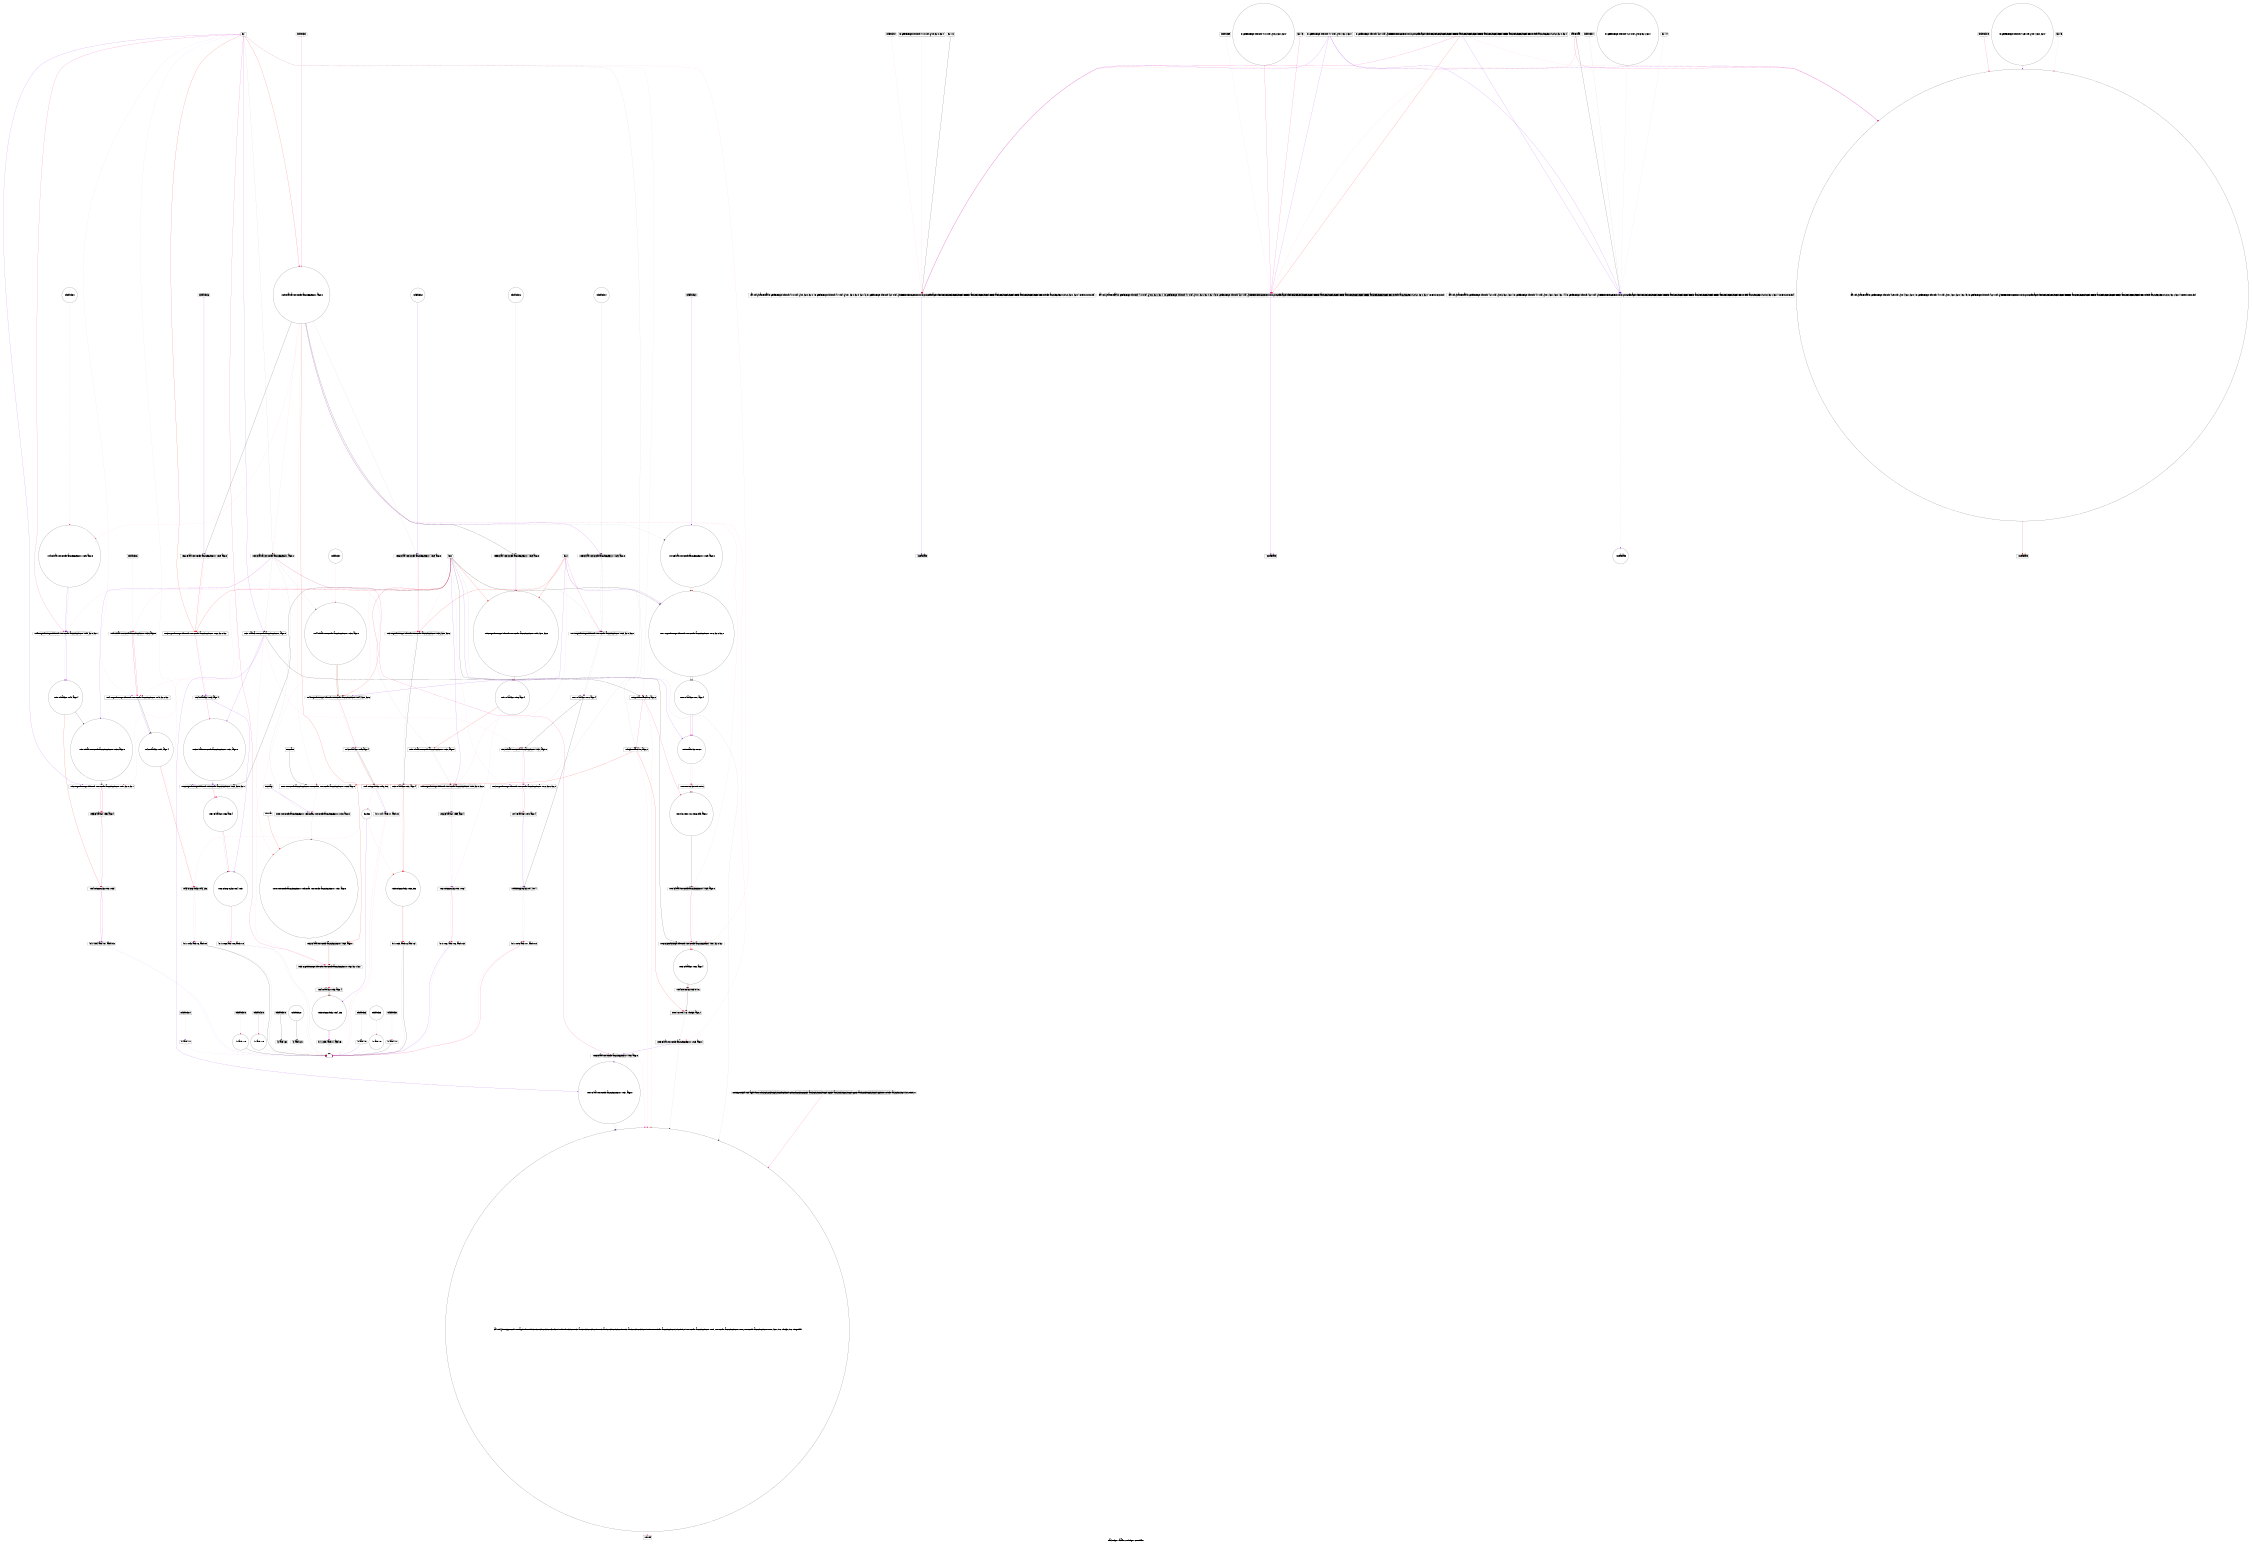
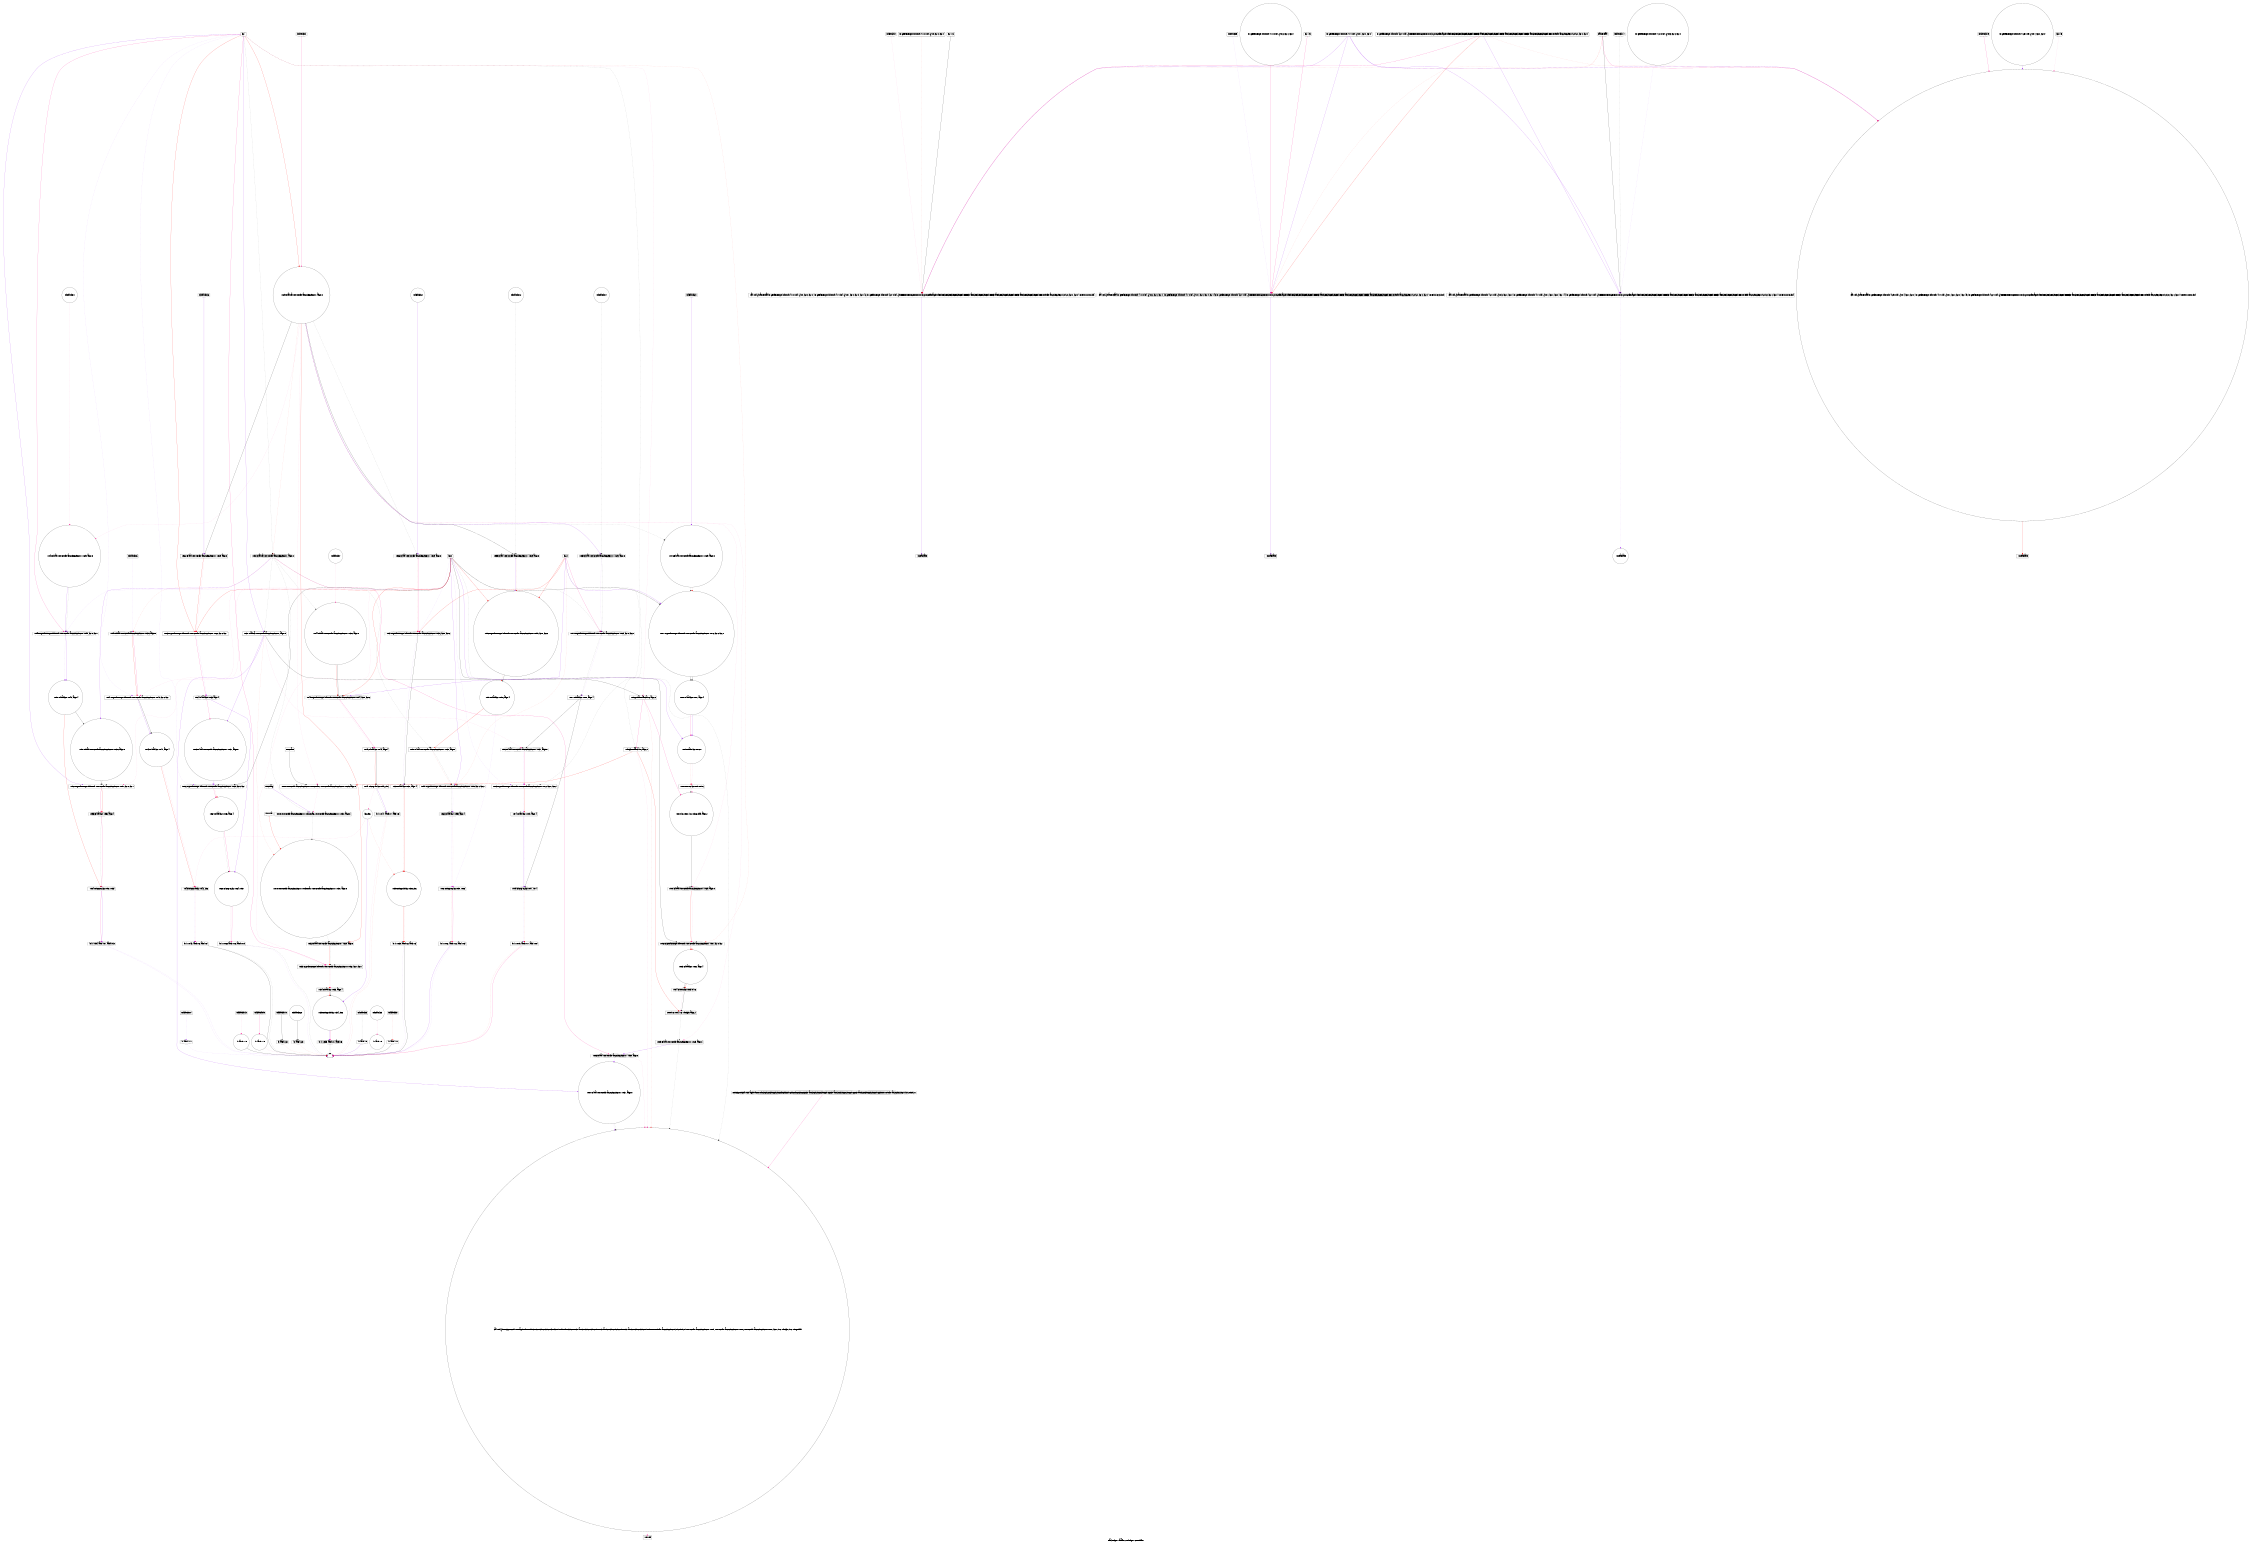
node "i32 144": removed
